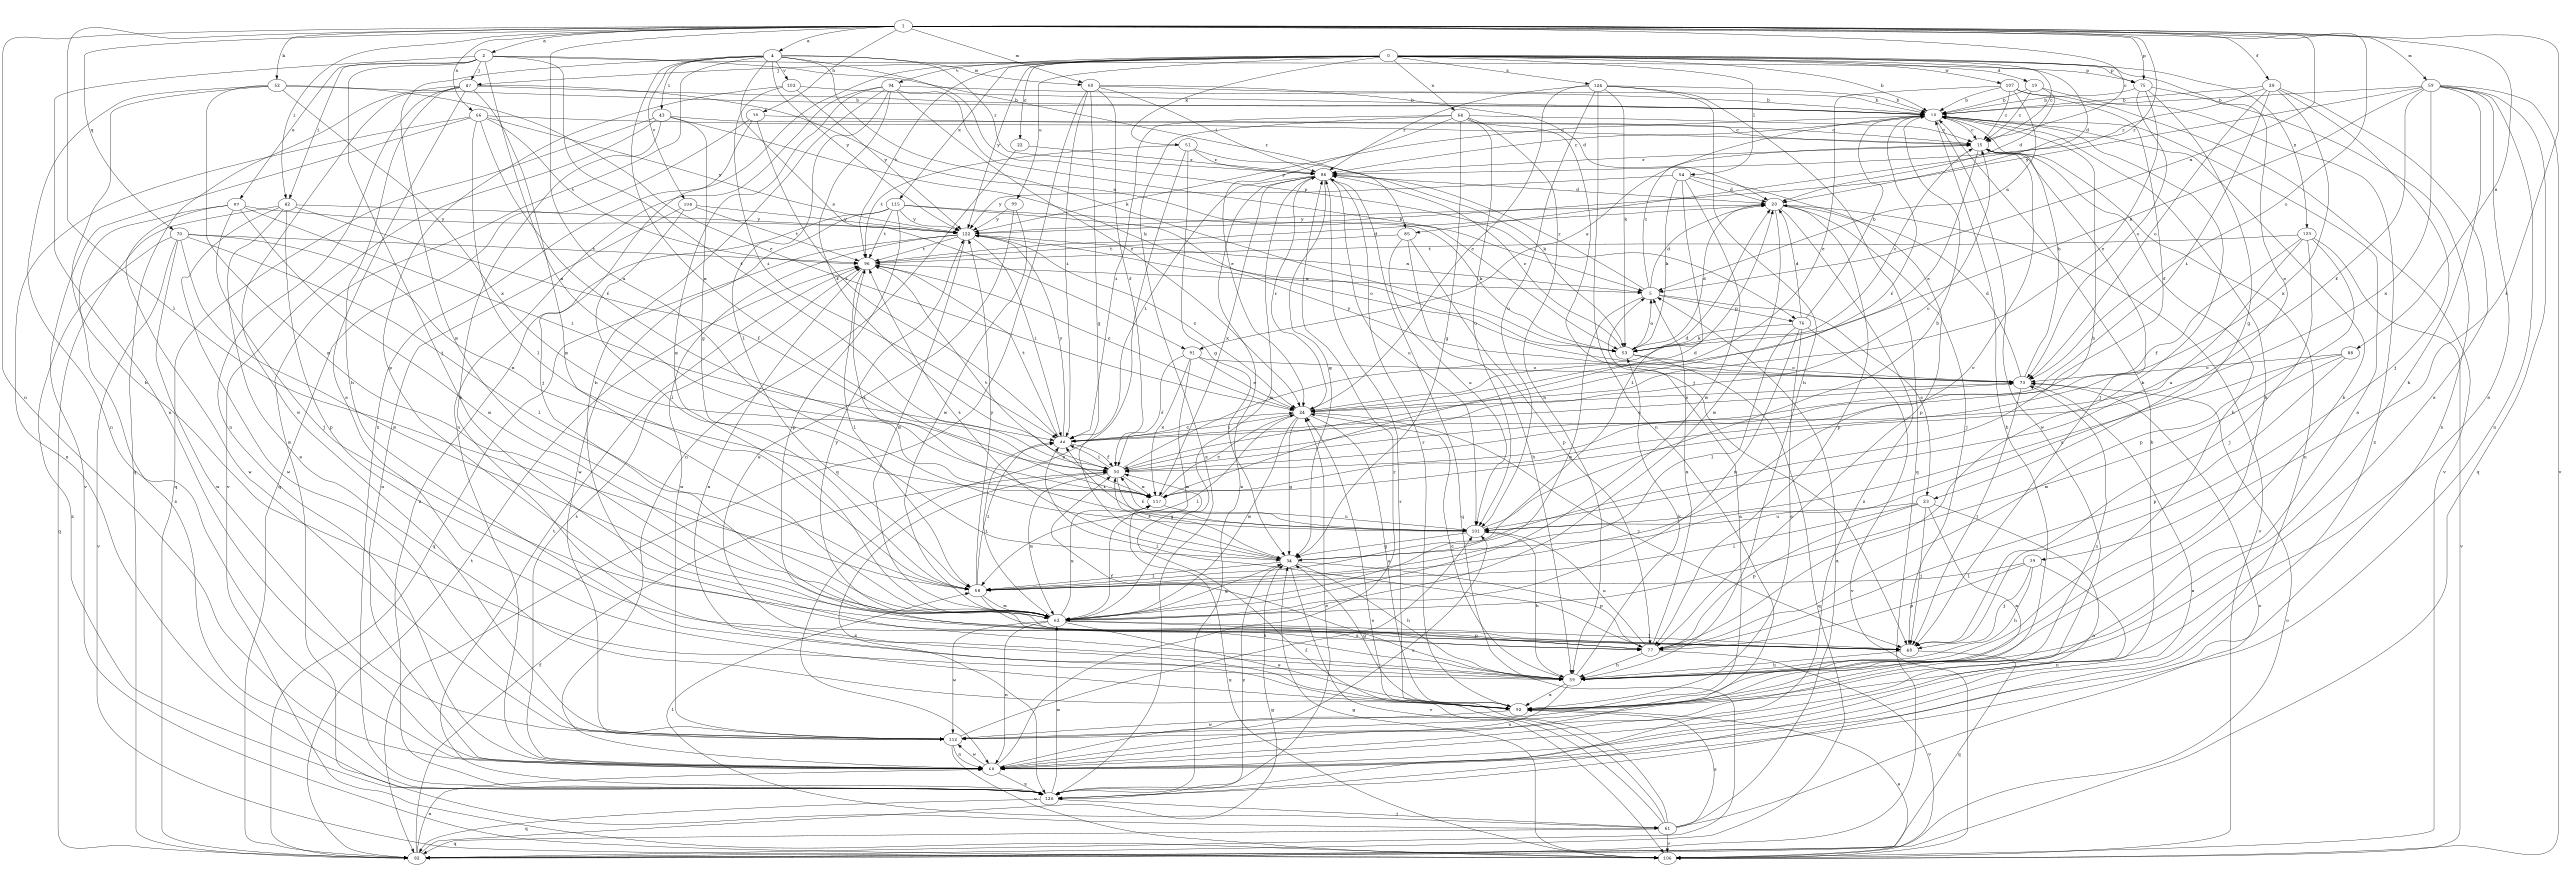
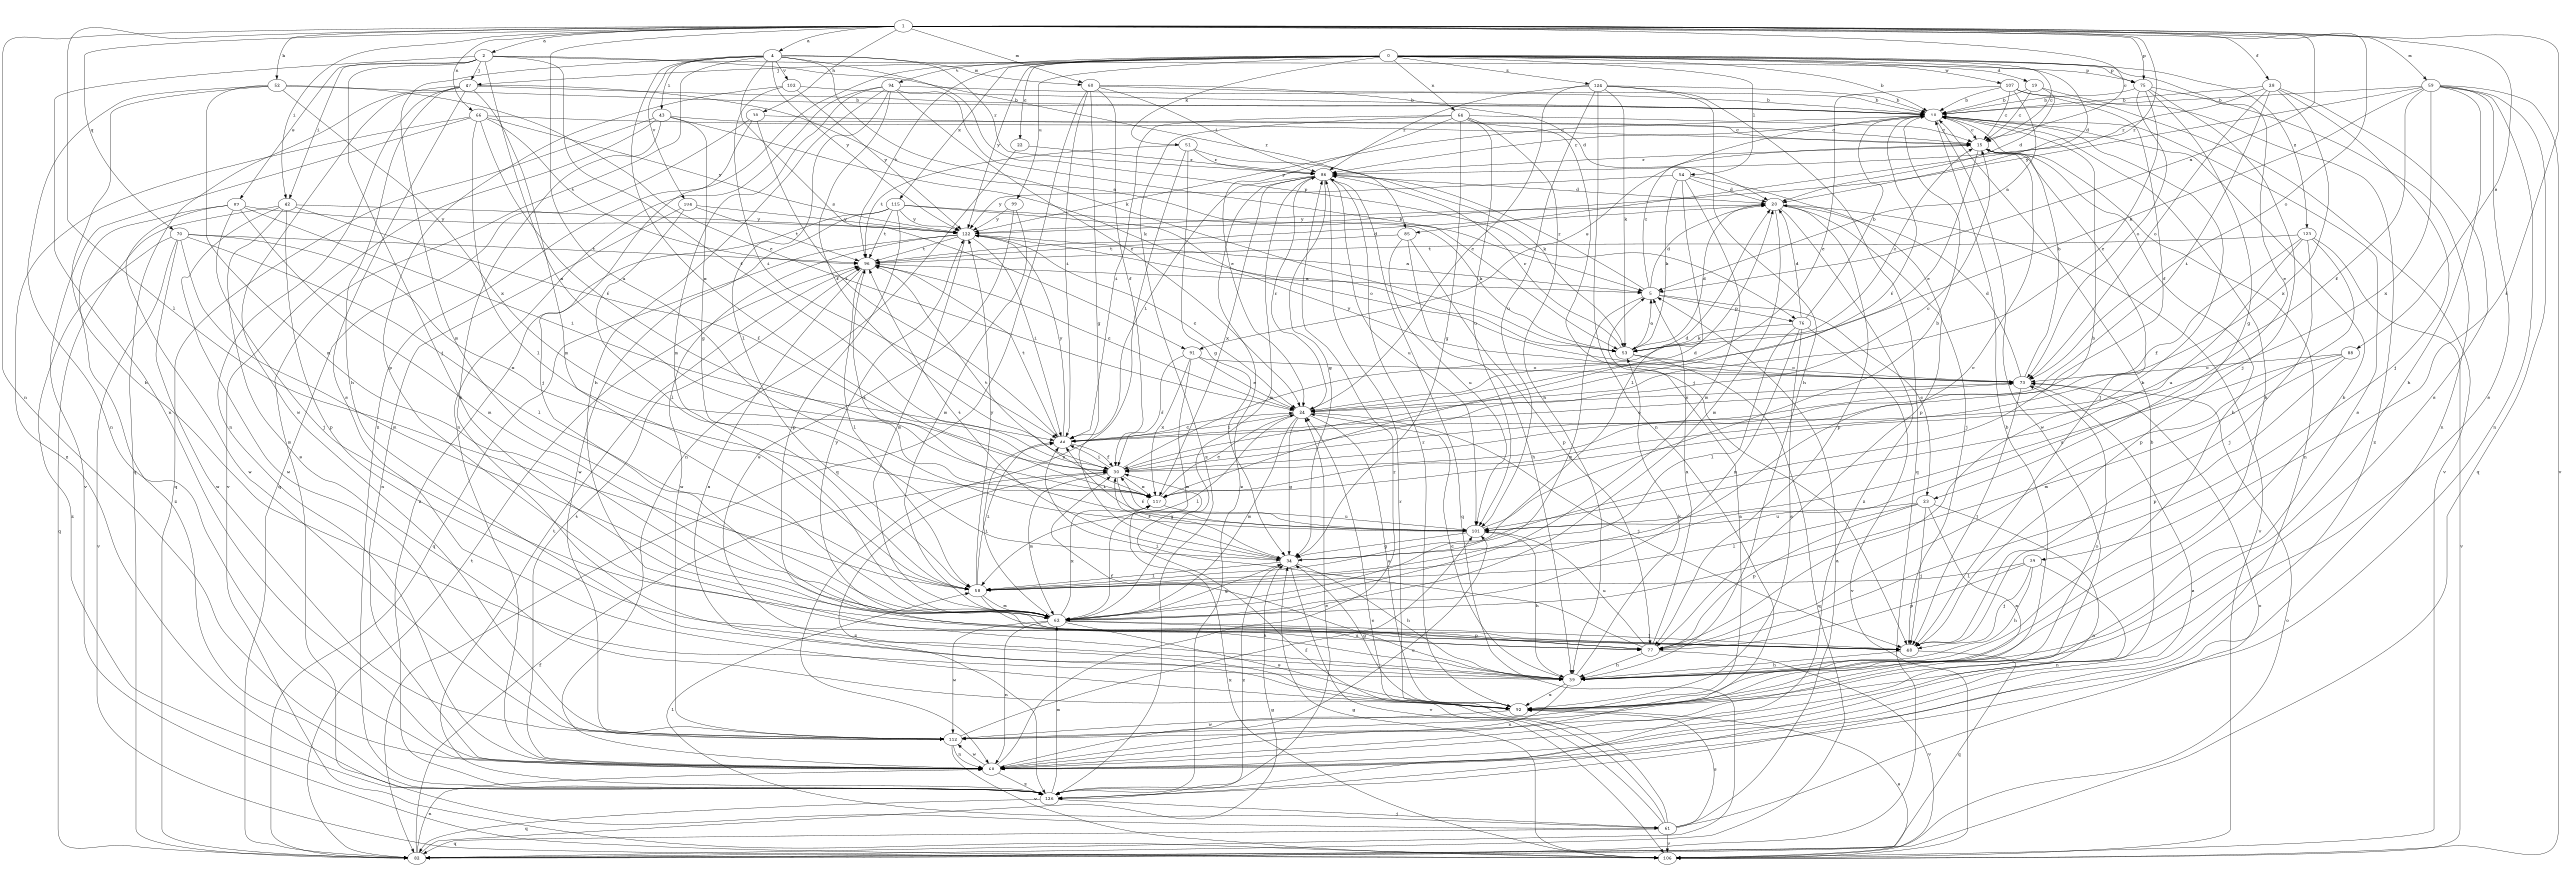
edge "75" -> "48": added, label "j"
edge "34" -> "77": removed, label "p"
